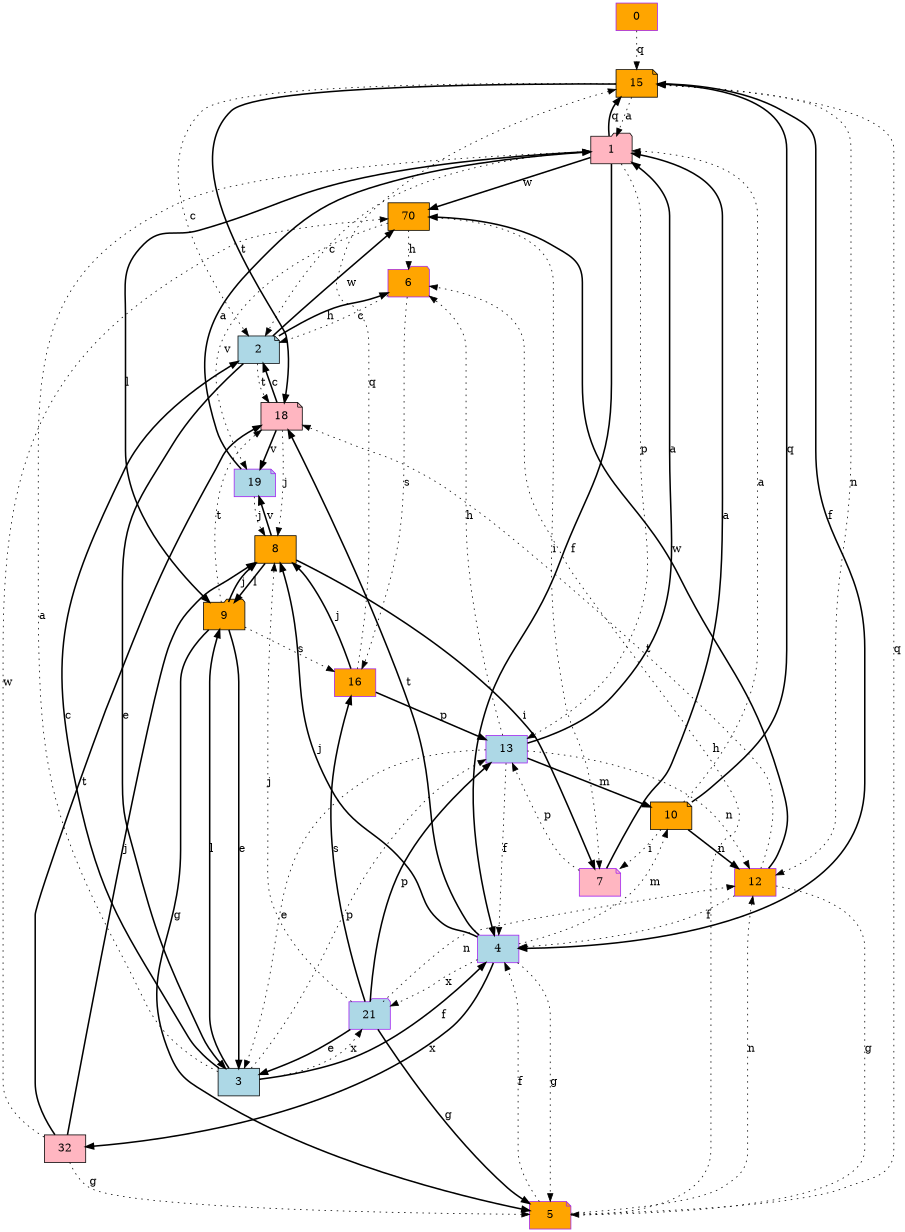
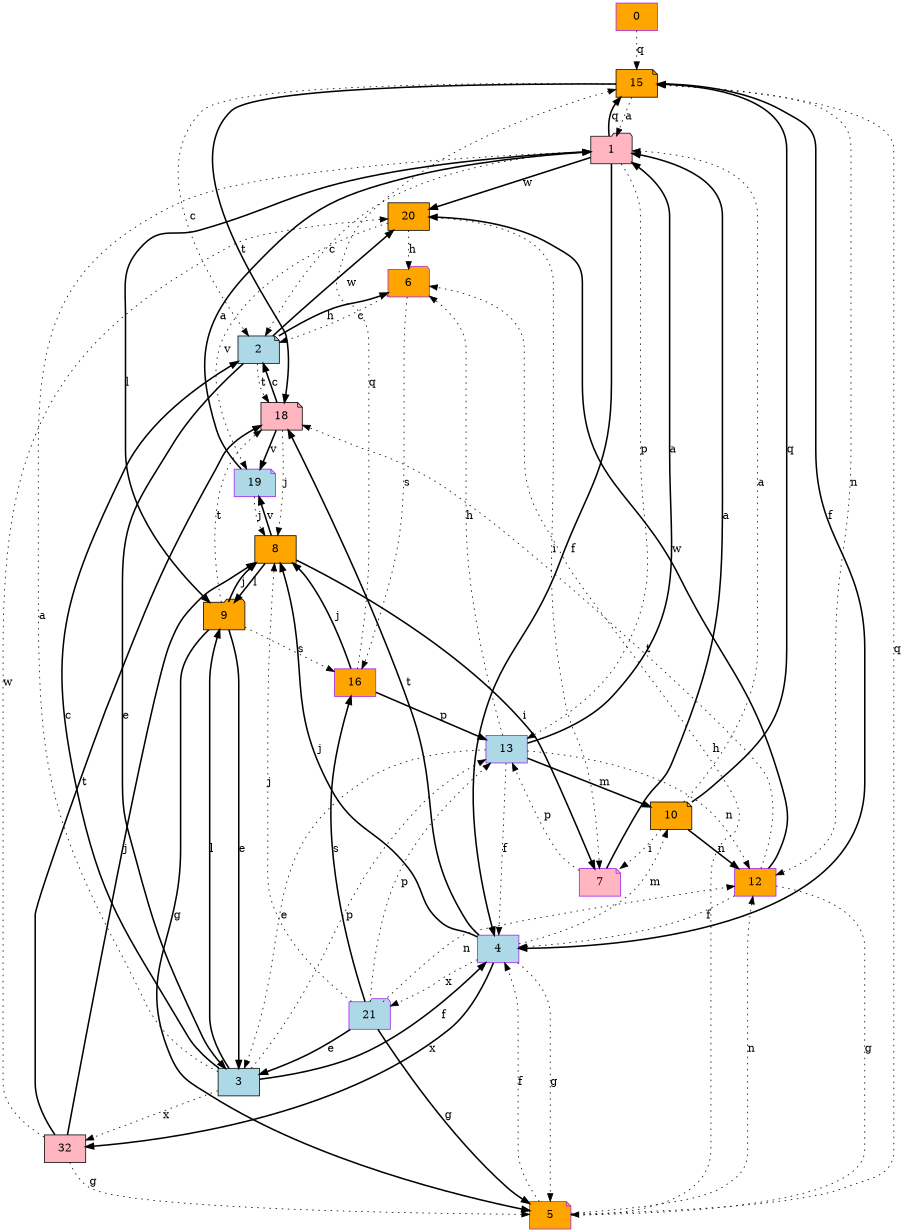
node "70": label "70" -> "20"
edge "21" -> "13": style bold -> dotted
edge "3" -> "21": now "3" -> "32"
